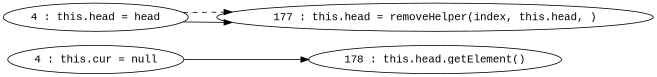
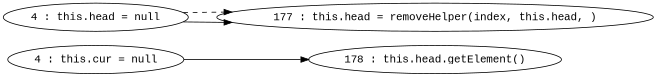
node "4 : this.head = head": label "4 : this.head = head" -> "4 : this.head = null"
